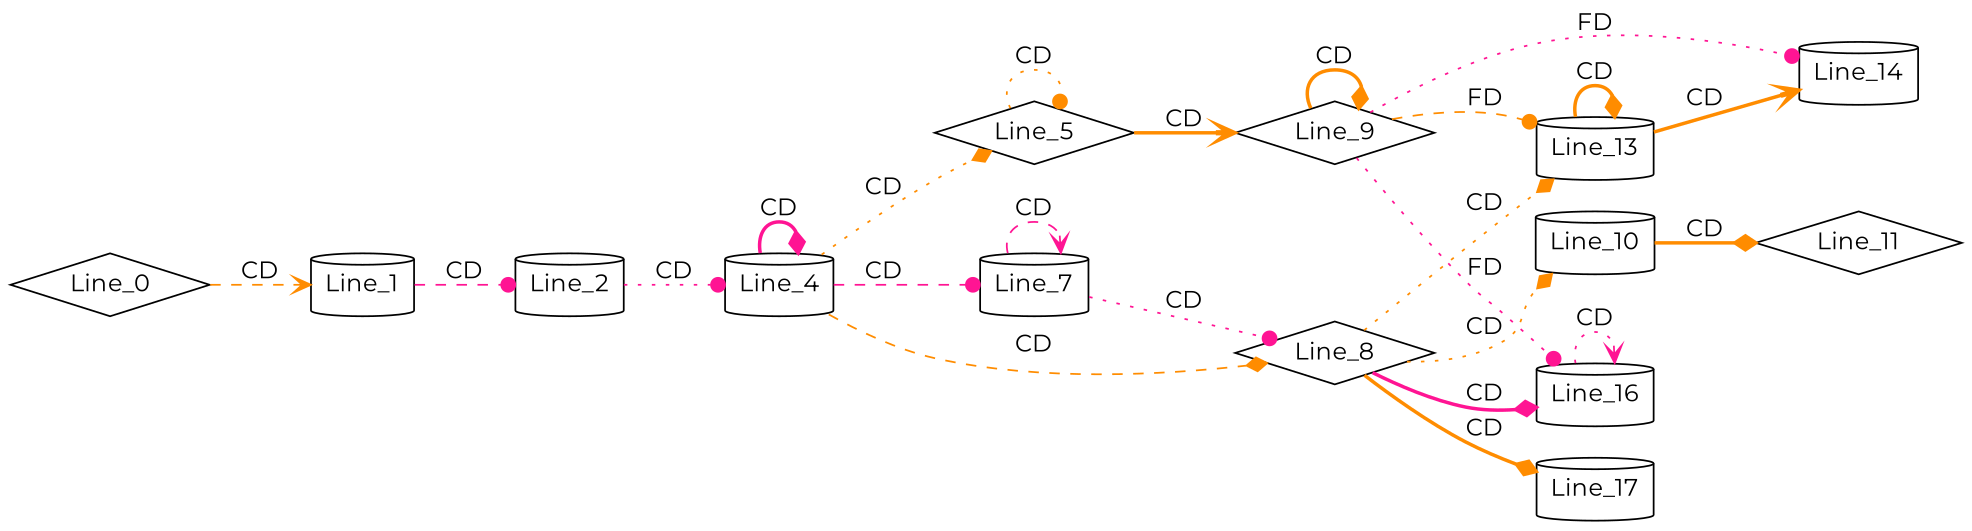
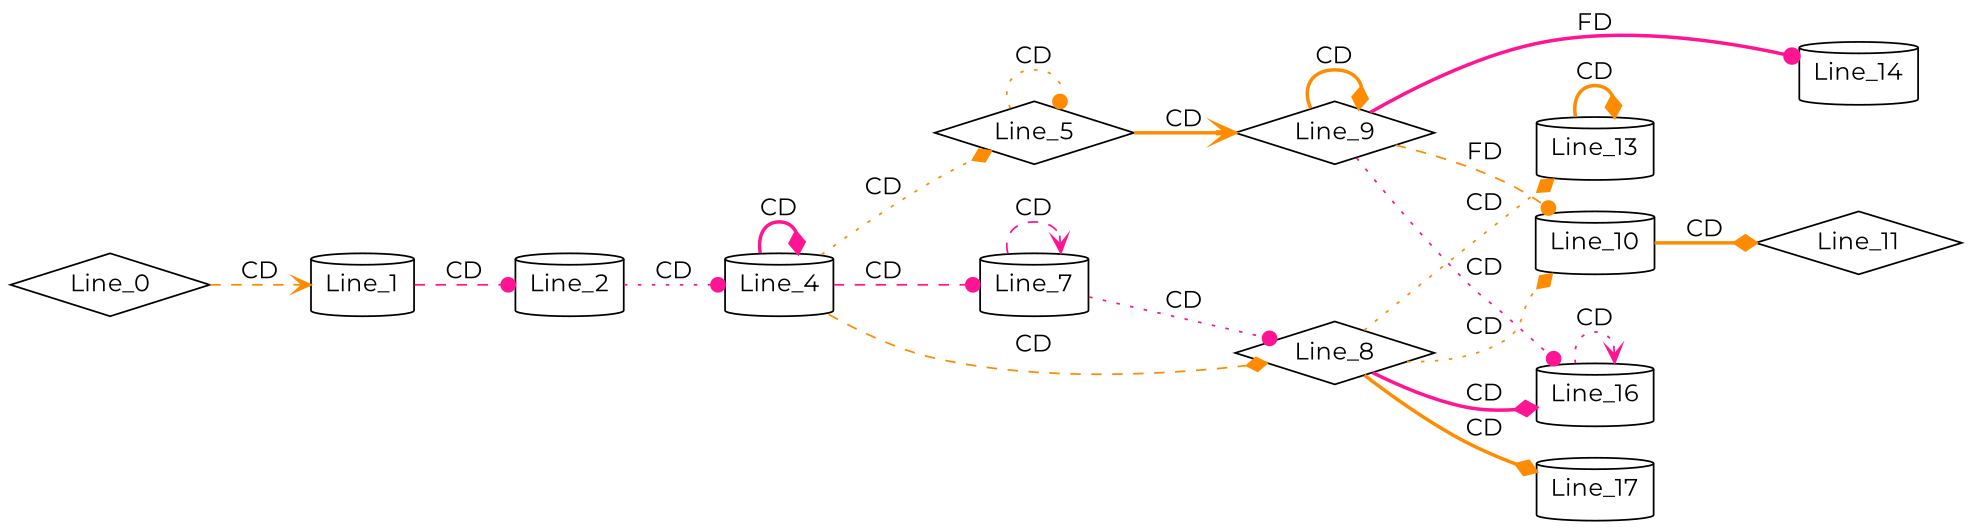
edge "Line_9" -> "Line_14": style dotted -> bold
edge "Line_9" -> "Line_13": now "Line_9" -> "Line_10"
edge "Line_13" -> "Line_14": removed, label "CD"
edge "Line_9" -> "Line_16": label "FD" -> "CD"
